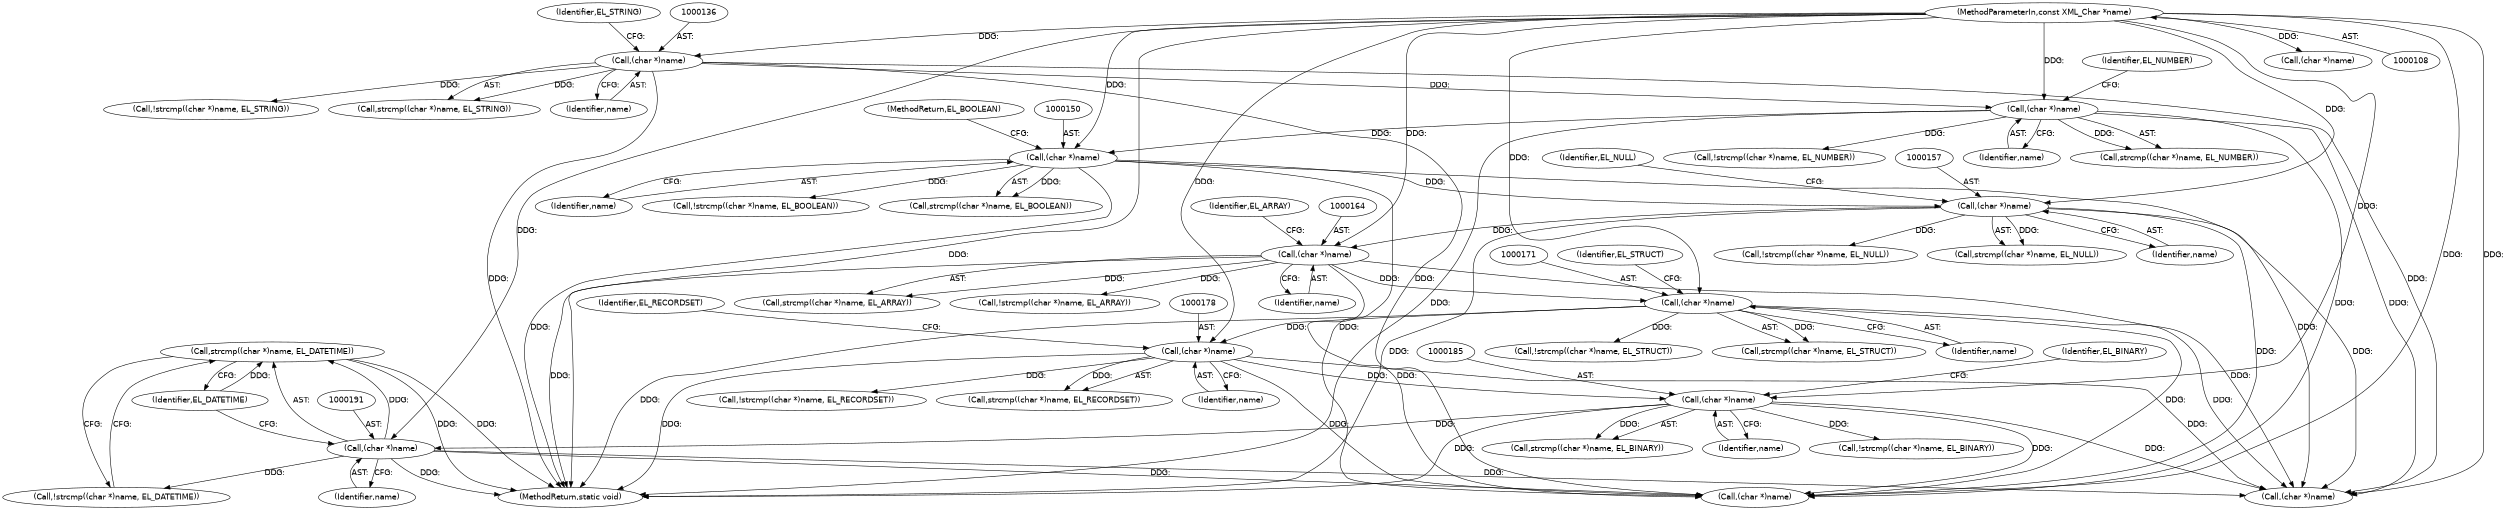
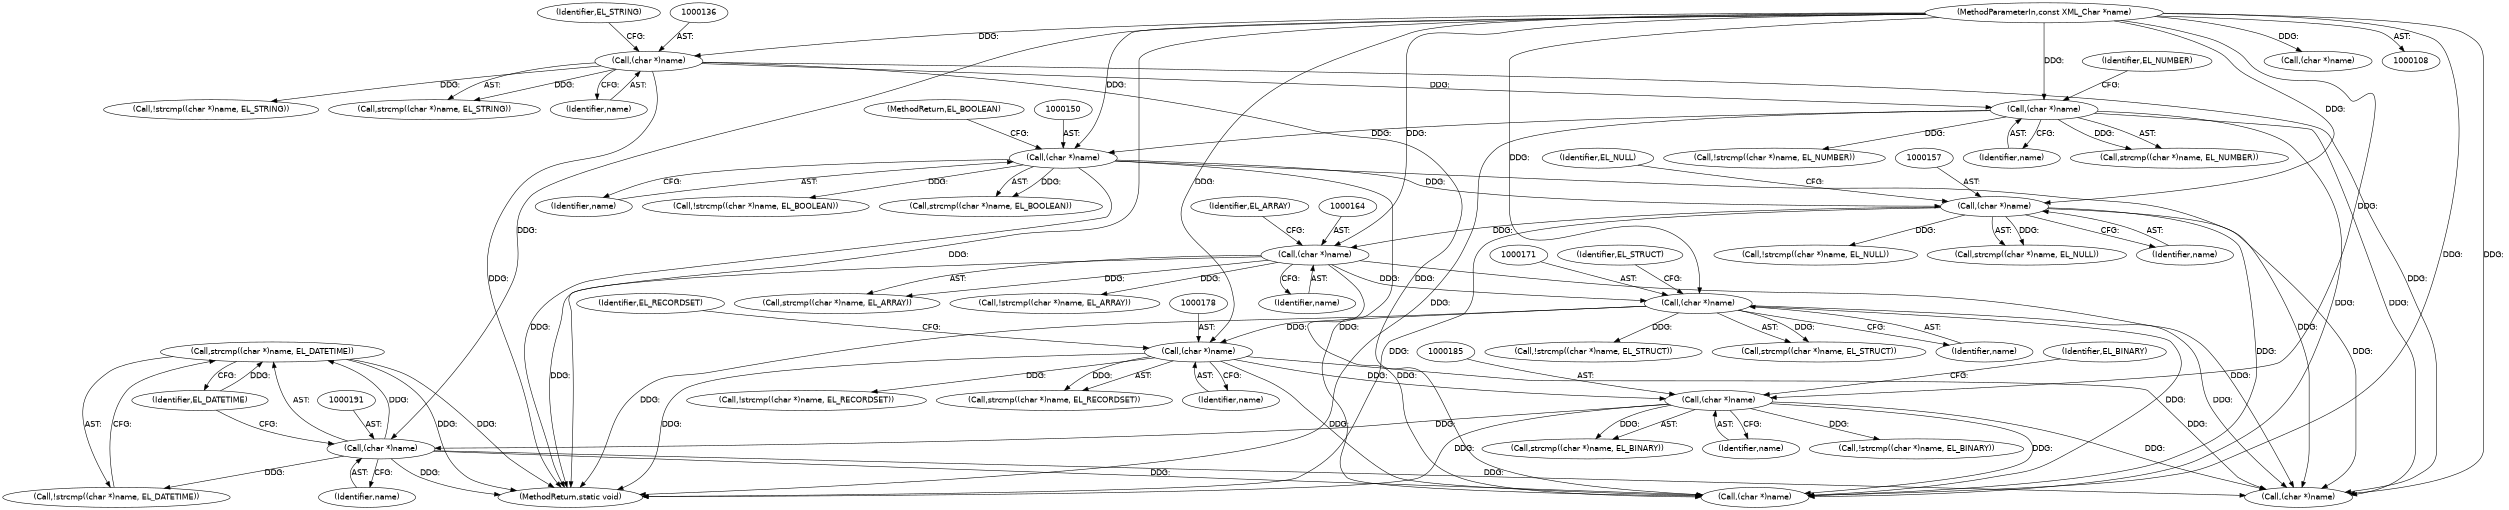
edge "1000108" -> "(MethodParameterIn,const XML_Char *name)": reversed
edge "(Call,strcmp((char *)name, EL_DATETIME))" -> "(Call,!strcmp((char *)name, EL_DATETIME))": label "CFG: " -> "AST: "
